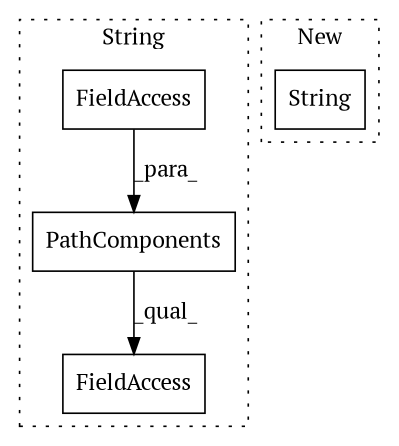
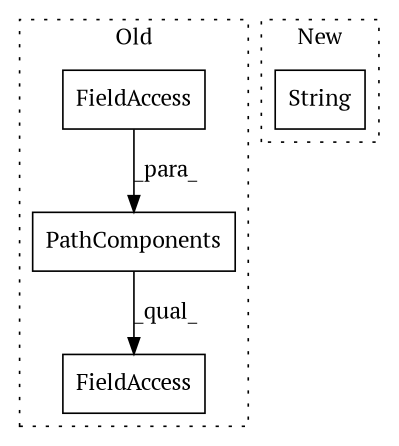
cluster "String": label "String" -> "Old"
